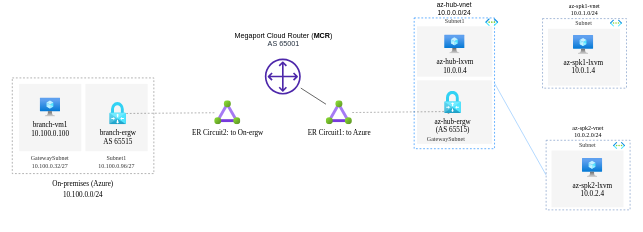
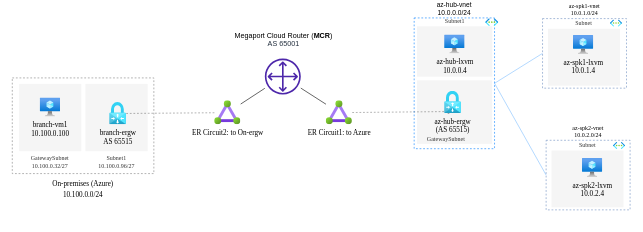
edge "az-spk1-vnet 10.0.1.0/24" -- "az-hub-vnet10.0.0.0/24": added
edge "Megaport Cloud Router (MCR) AS 65001" -- "ER Circuit2: to On-ergw": added
